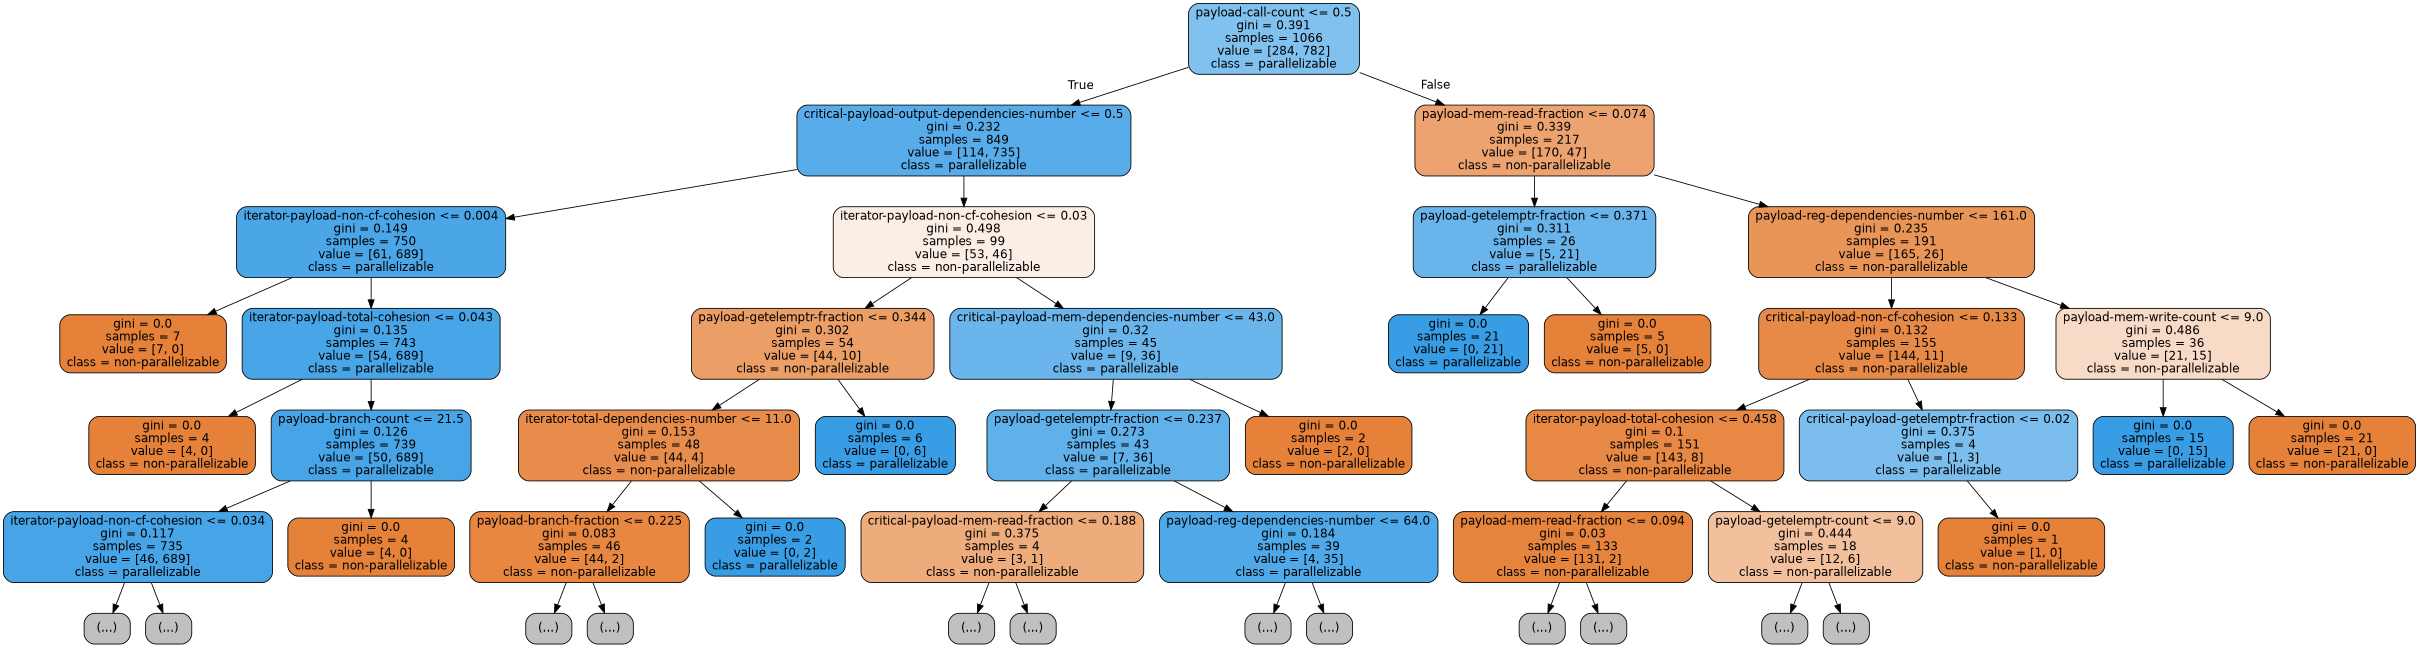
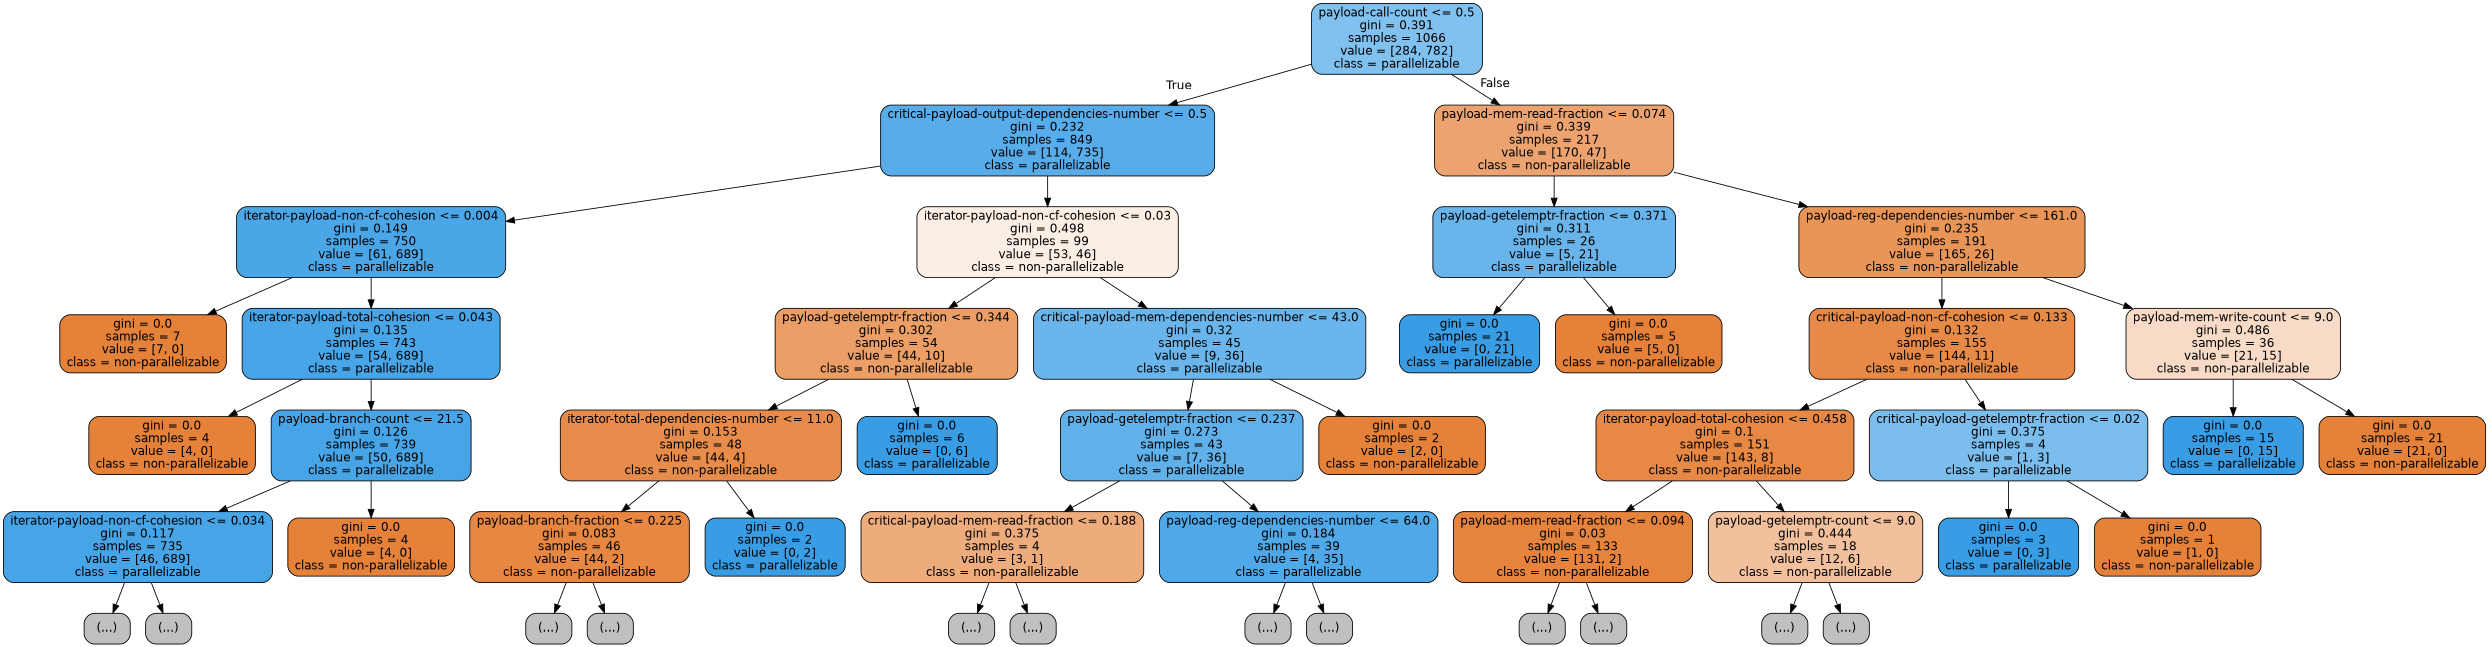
node "gini = 0.0 samples = 3 value = [0, 3] class = parallelizable": added
